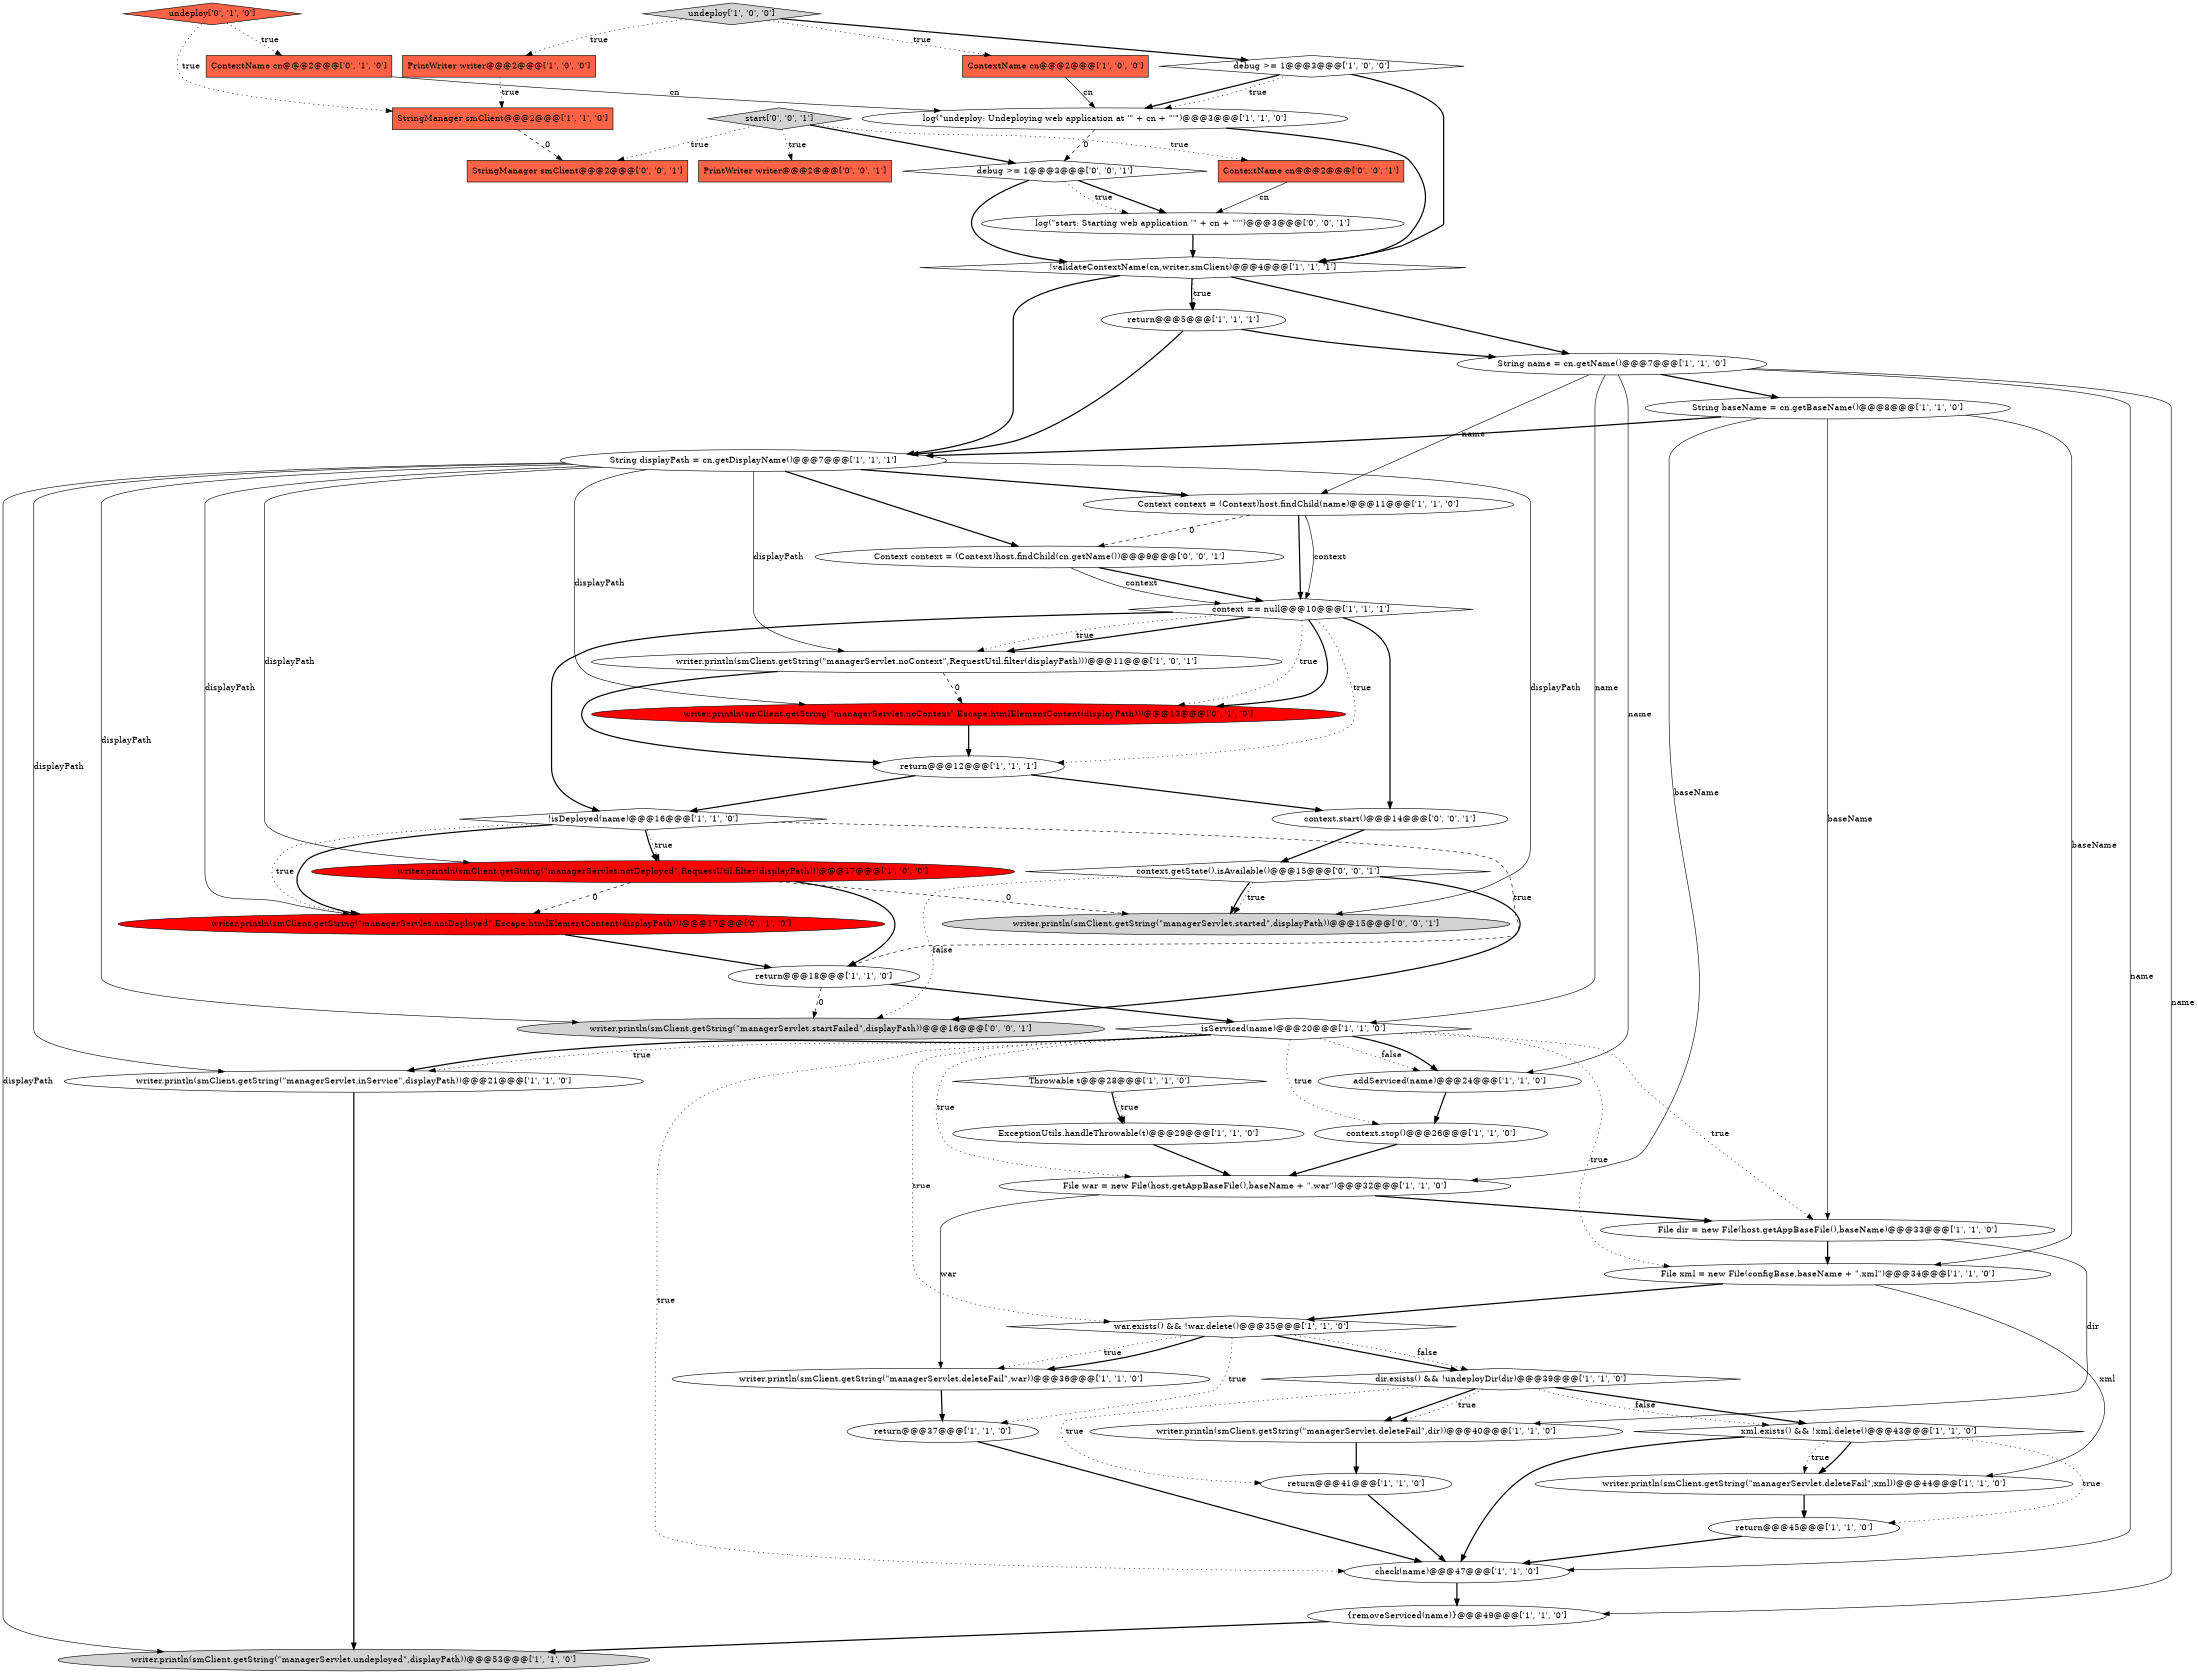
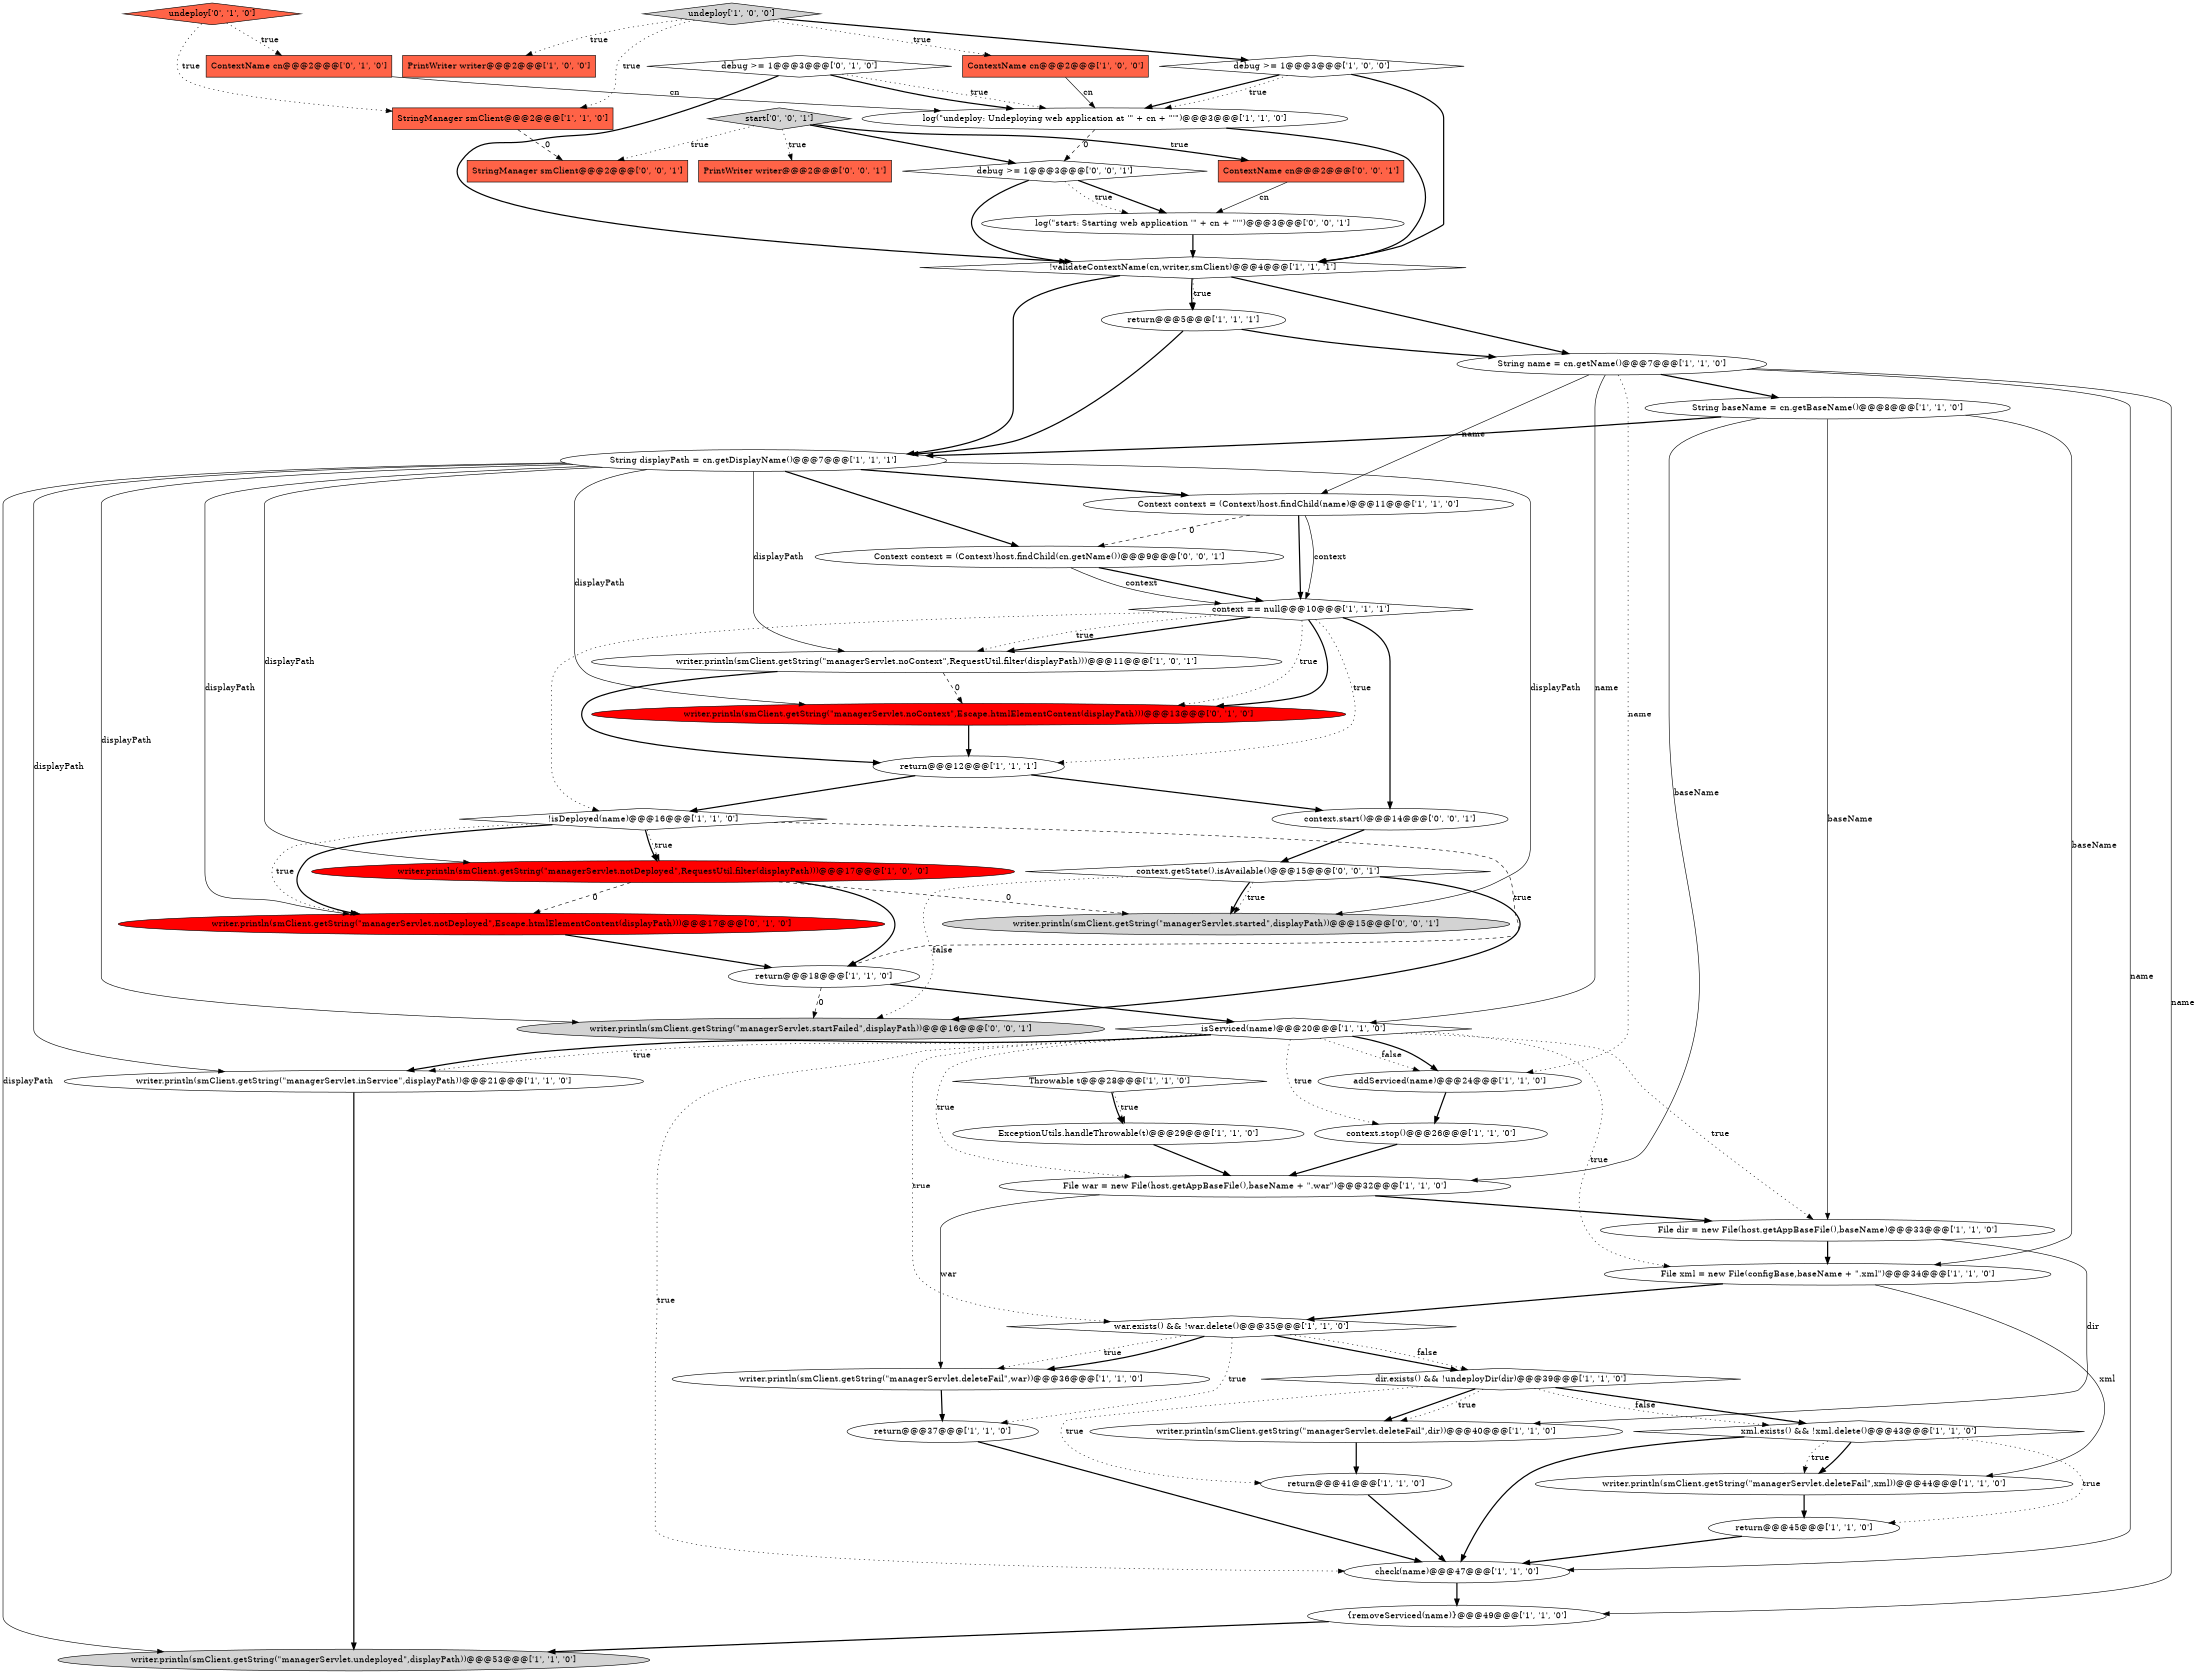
node "debug >= 1@@@3@@@['0', '1', '0']": added
edge "PrintWriter writer@@@2@@@['1', '0', '0']" -> "StringManager smClient@@@2@@@['1', '1', '0']": now "undeploy['1', '0', '0']" -> "StringManager smClient@@@2@@@['1', '1', '0']"
edge "start['0', '0', '1']" -> "ContextName cn@@@2@@@['0', '0', '1']": style dotted -> bold
edge "context == null@@@10@@@['1', '1', '1']" -> "!isDeployed(name)@@@16@@@['1', '1', '0']": style bold -> dotted
edge "String name = cn.getName()@@@7@@@['1', '1', '0']" -> "addServiced(name)@@@24@@@['1', '1', '0']": style solid -> dotted
